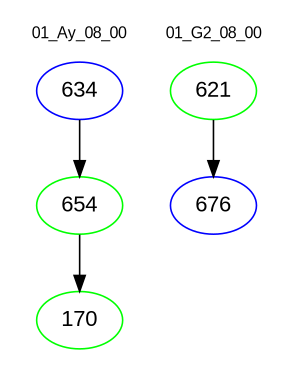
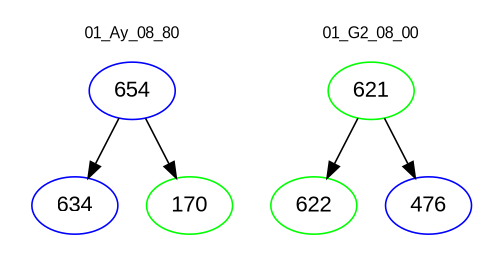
cluster "01_Ay_08_00": label "01_Ay_08_00" -> "01_Ay_08_80"
edge "634" -> "654": reversed
node "654": color green -> blue
node "676": label "676" -> "476"
node "622": added
